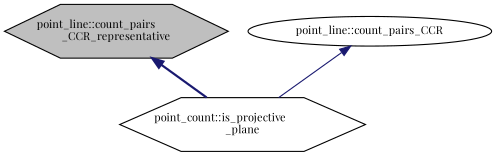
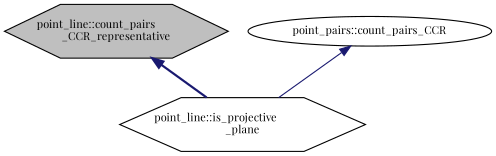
node "point_line::count_pairs_CCR": label "point_line::count_pairs_CCR" -> "point_pairs::count_pairs_CCR"
node "point_count::is_projective _plane": label "point_count::is_projective _plane" -> "point_line::is_projective _plane"
